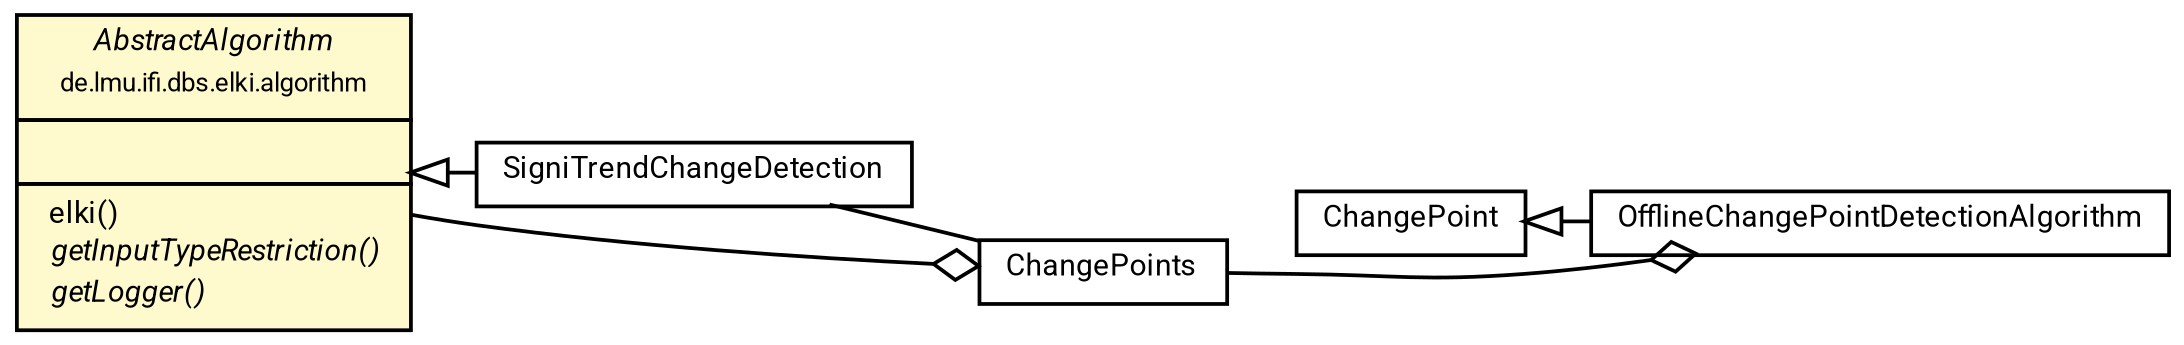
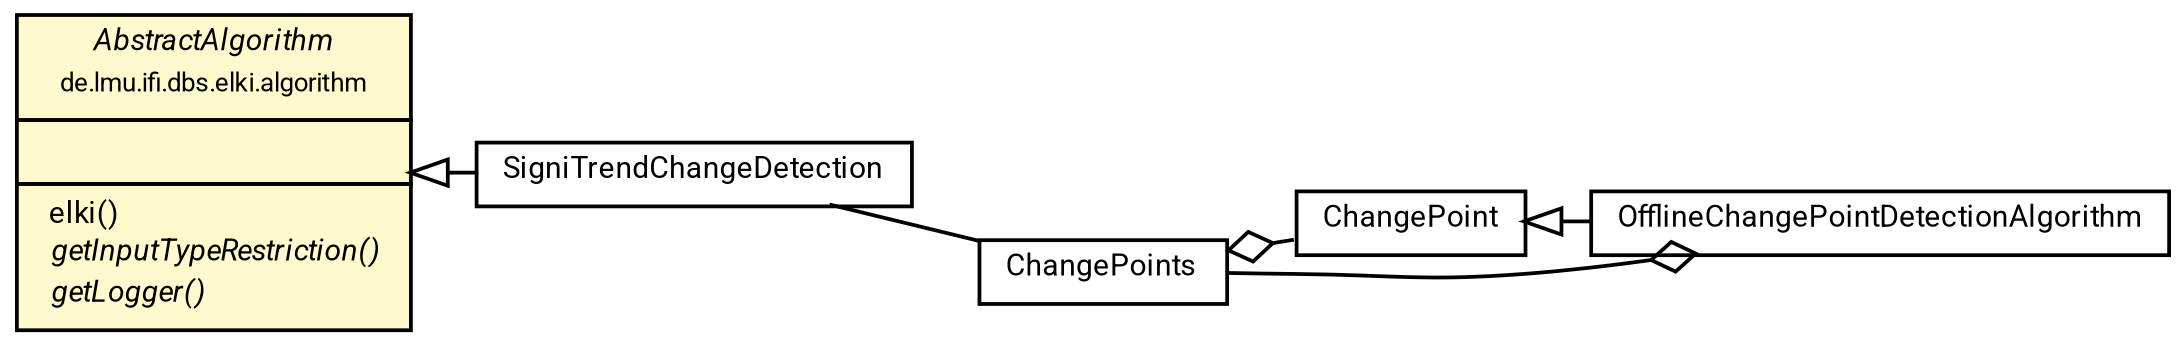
edge "AbstractAlgorithm" -> "ChangePoints": now "ChangePoint" -> "ChangePoints"
